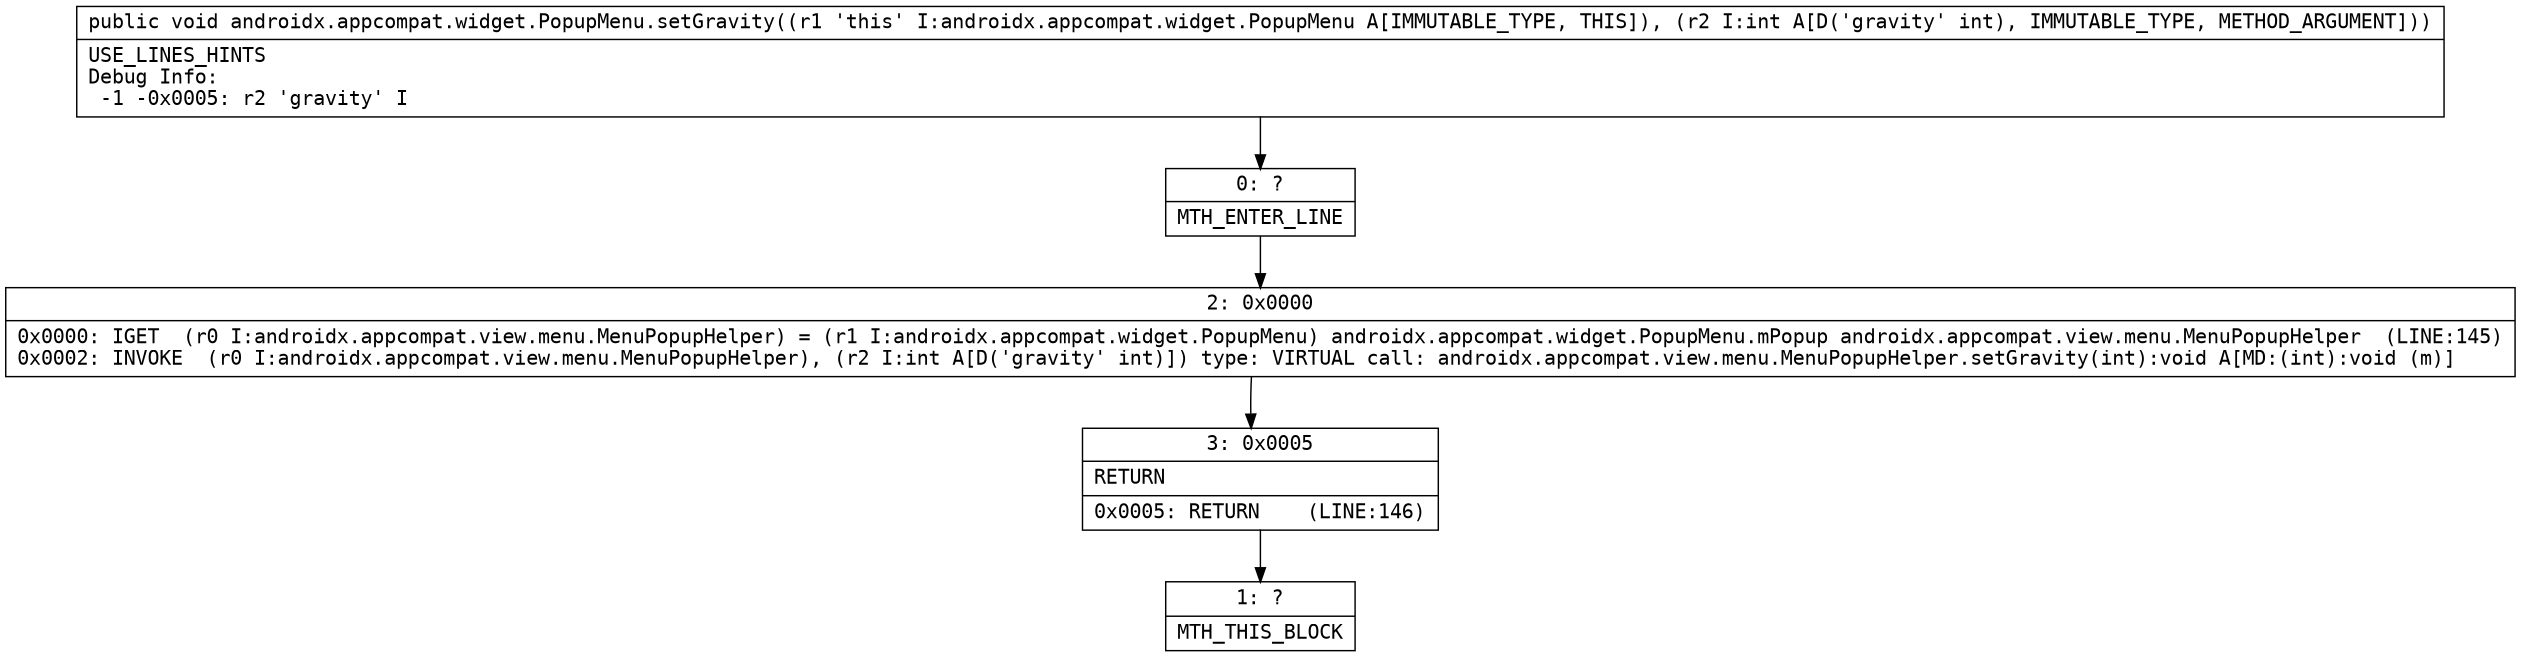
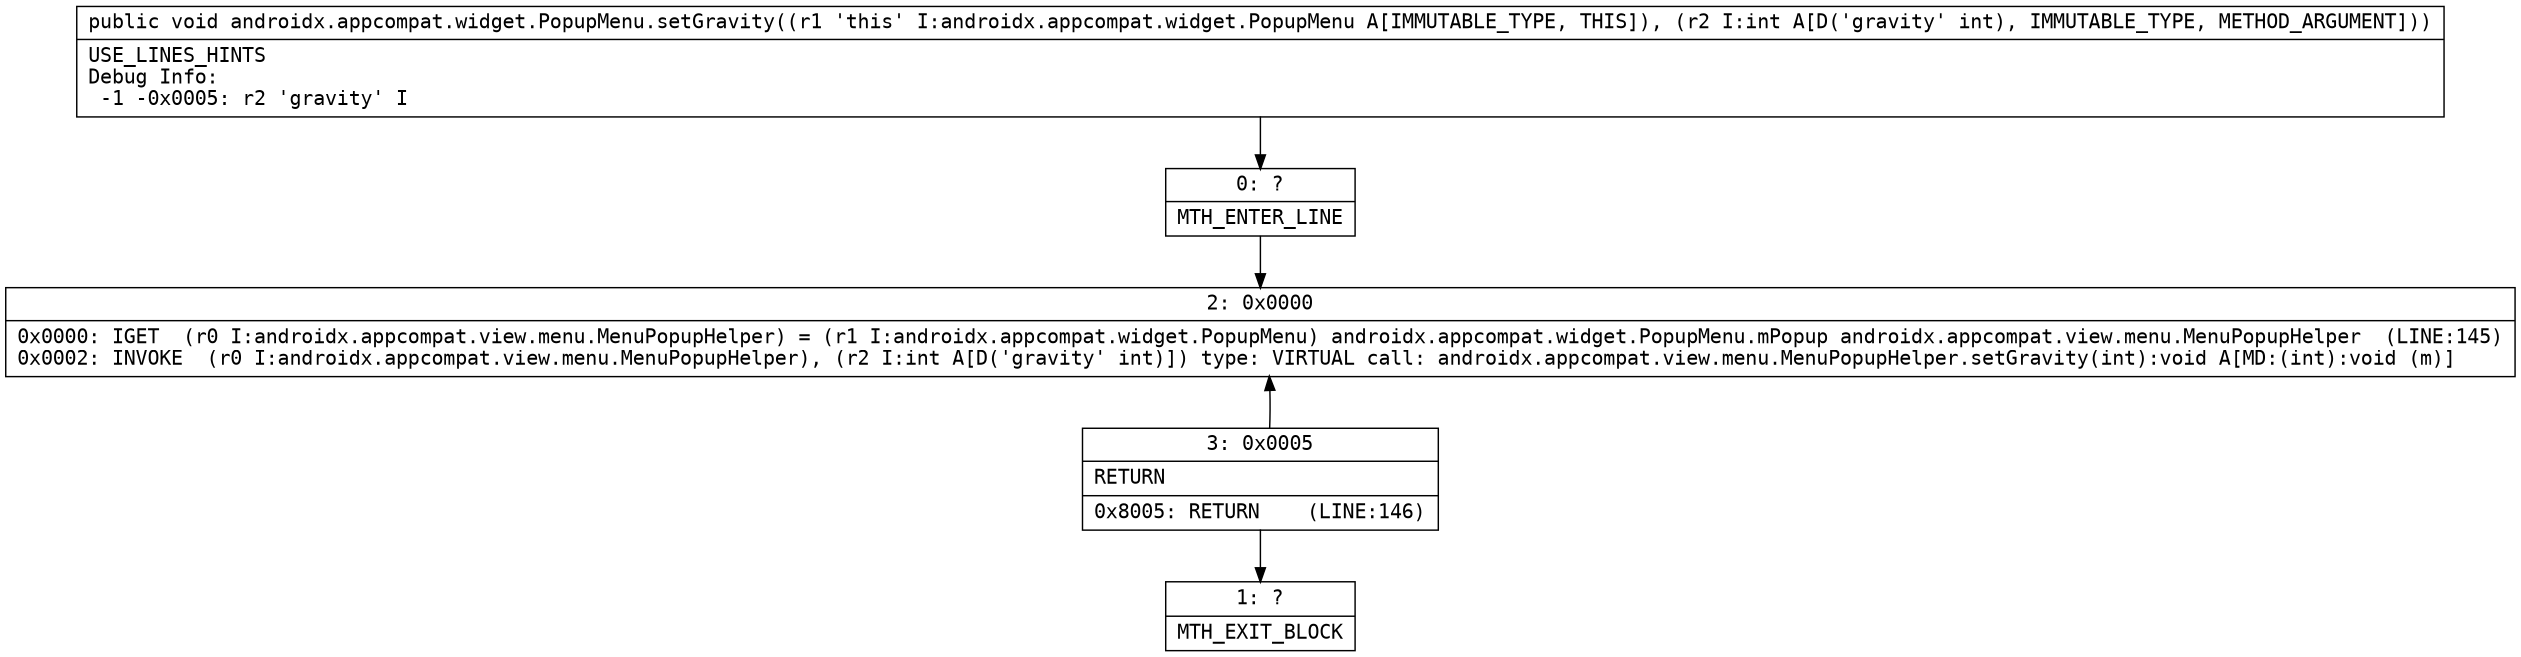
edge "2: 0x0000" -> "3: 0x0005": reversed
node "3: 0x0005": text "0x0005: RETURN    (LINE:146)" -> "0x8005: RETURN    (LINE:146)"
node "1: ?": text "MTH_THIS_BLOCK" -> "MTH_EXIT_BLOCK"
